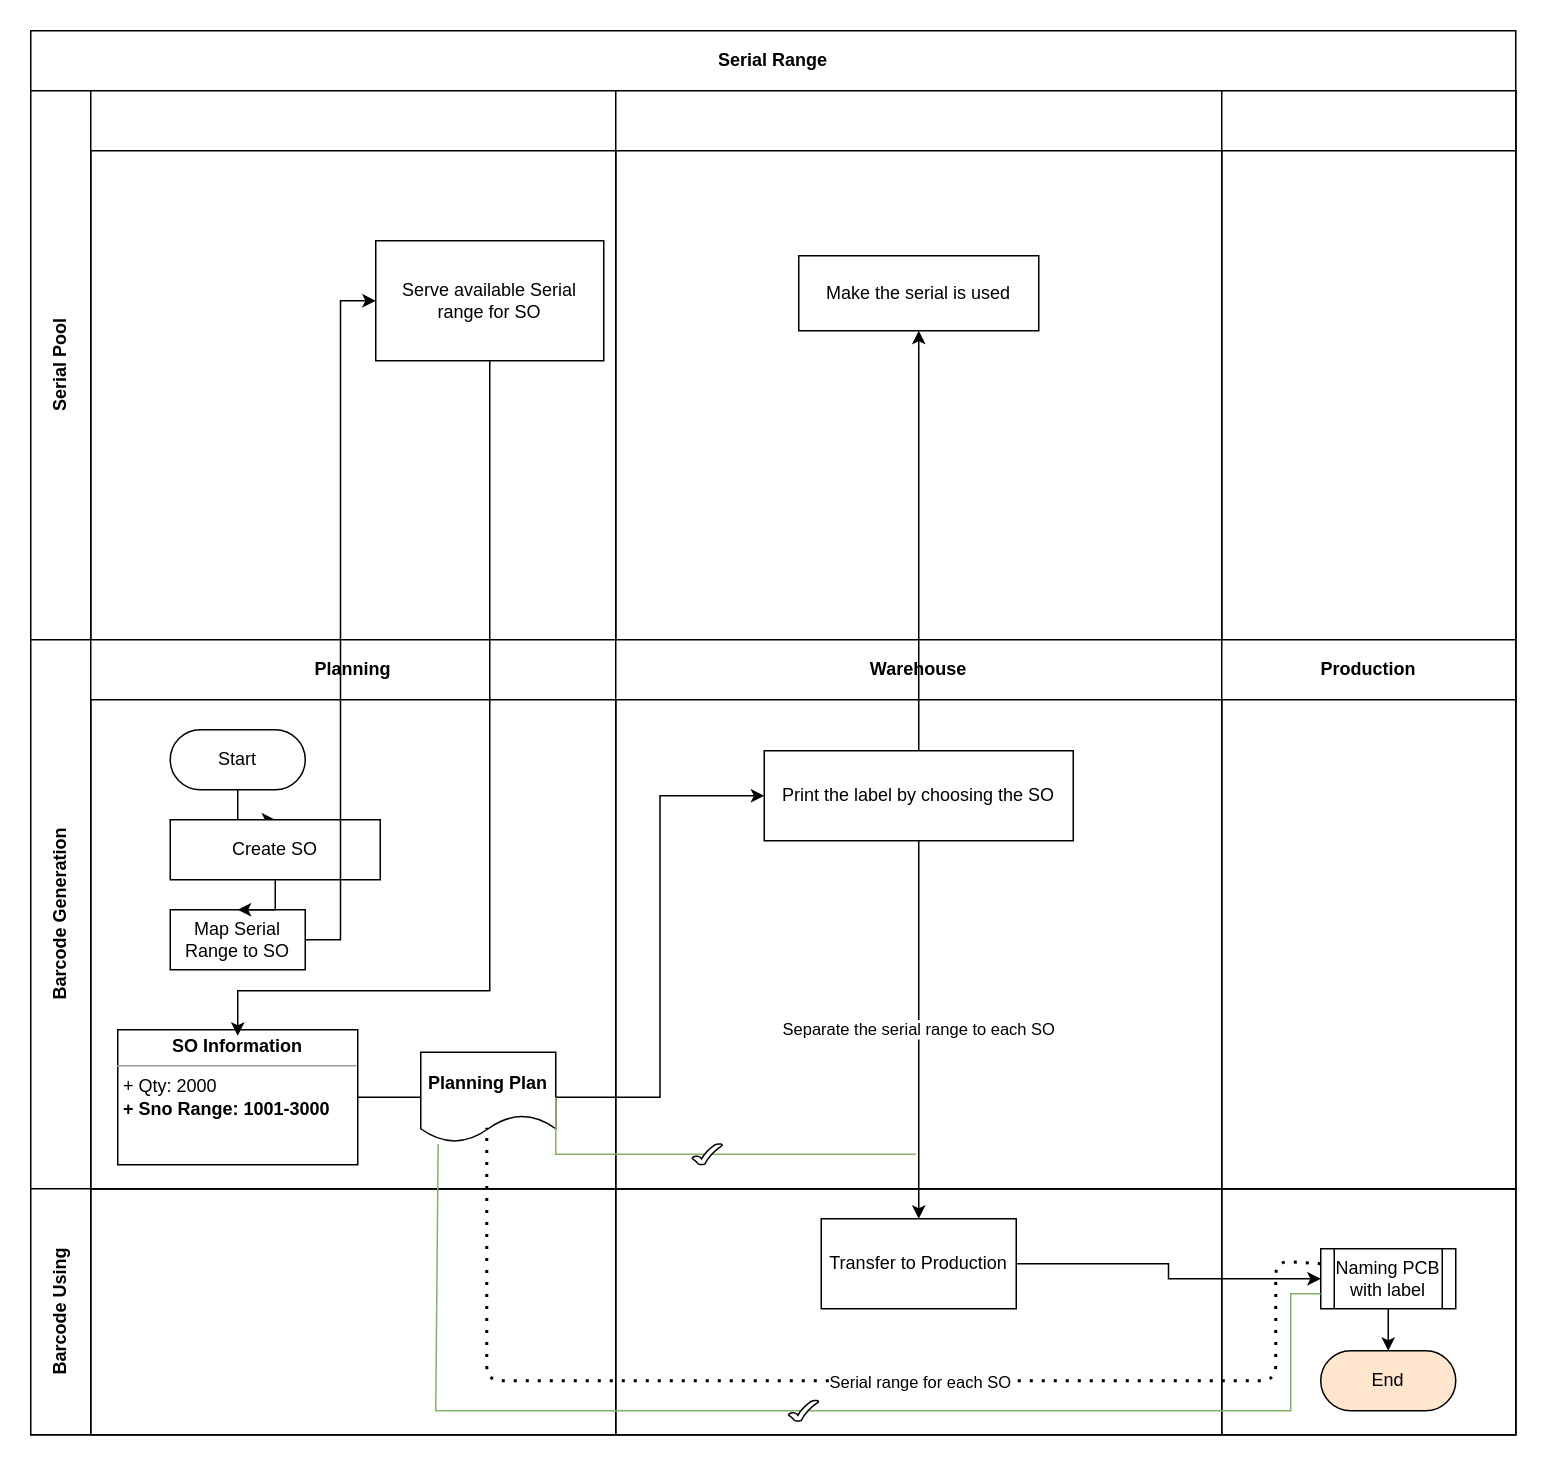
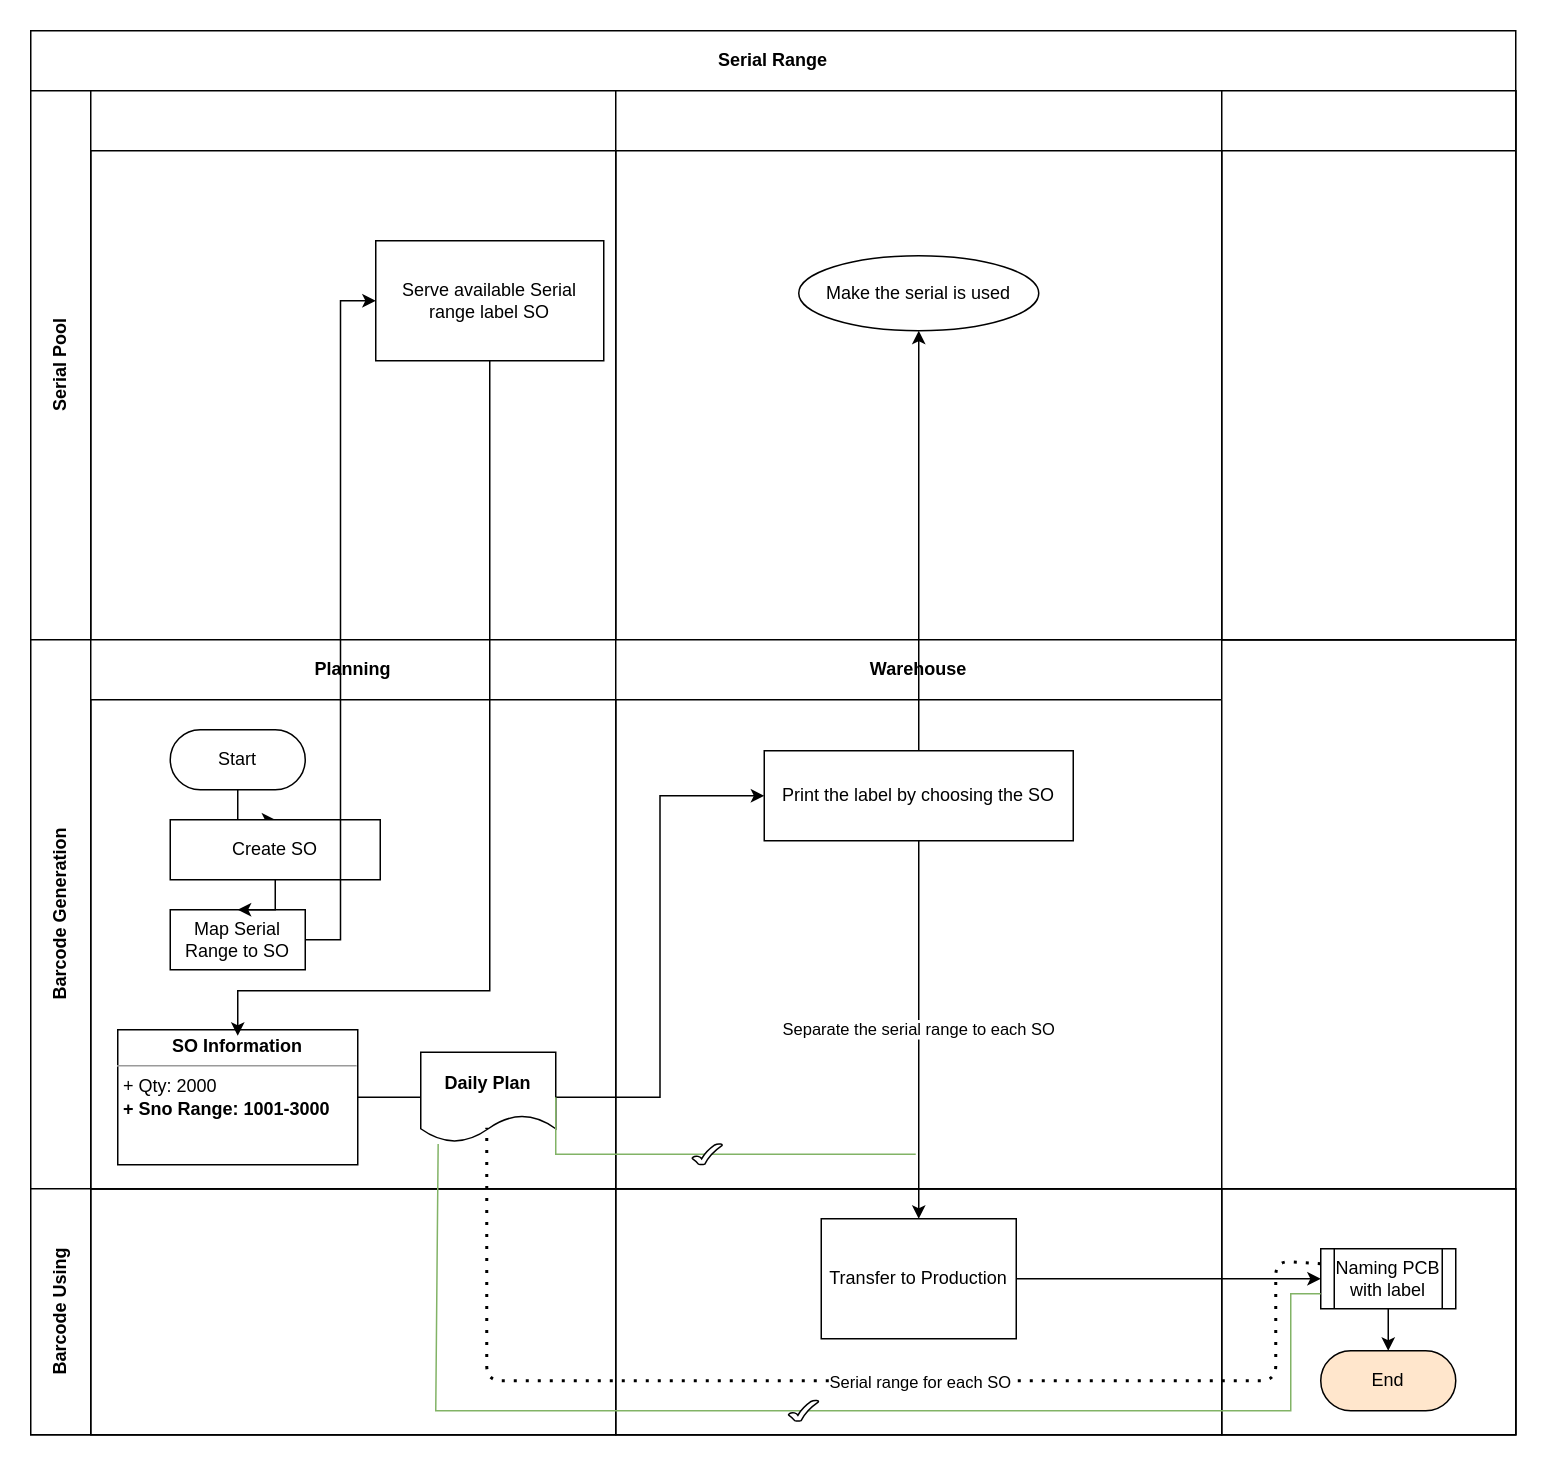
node "Make the serial is used": shape rectangle -> ellipse
node "Serve available Serial range for SO": label "Serve available Serial range for SO" -> "Serve available Serial range label SO"
node "Production": removed
node "Planning Plan": label "Planning Plan" -> "Daily Plan"
node "Transfer to Production": size 195x90 -> 195x120
